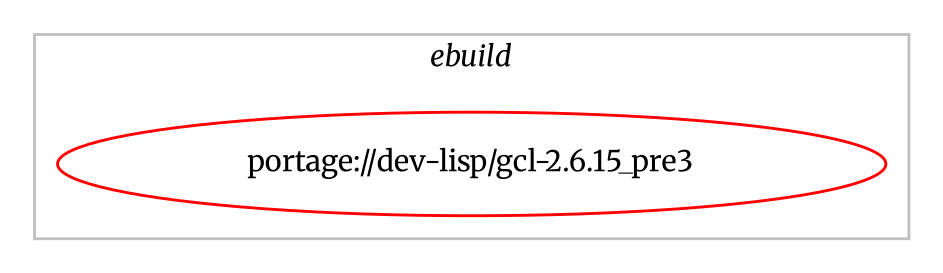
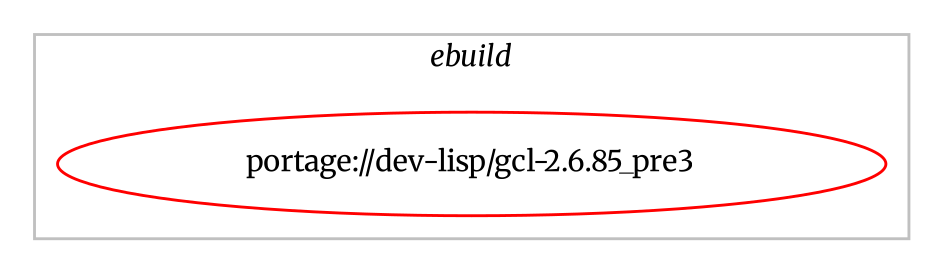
node "portage://dev-lisp/gcl-2.6.15_pre3": label "portage://dev-lisp/gcl-2.6.15_pre3" -> "portage://dev-lisp/gcl-2.6.85_pre3"
